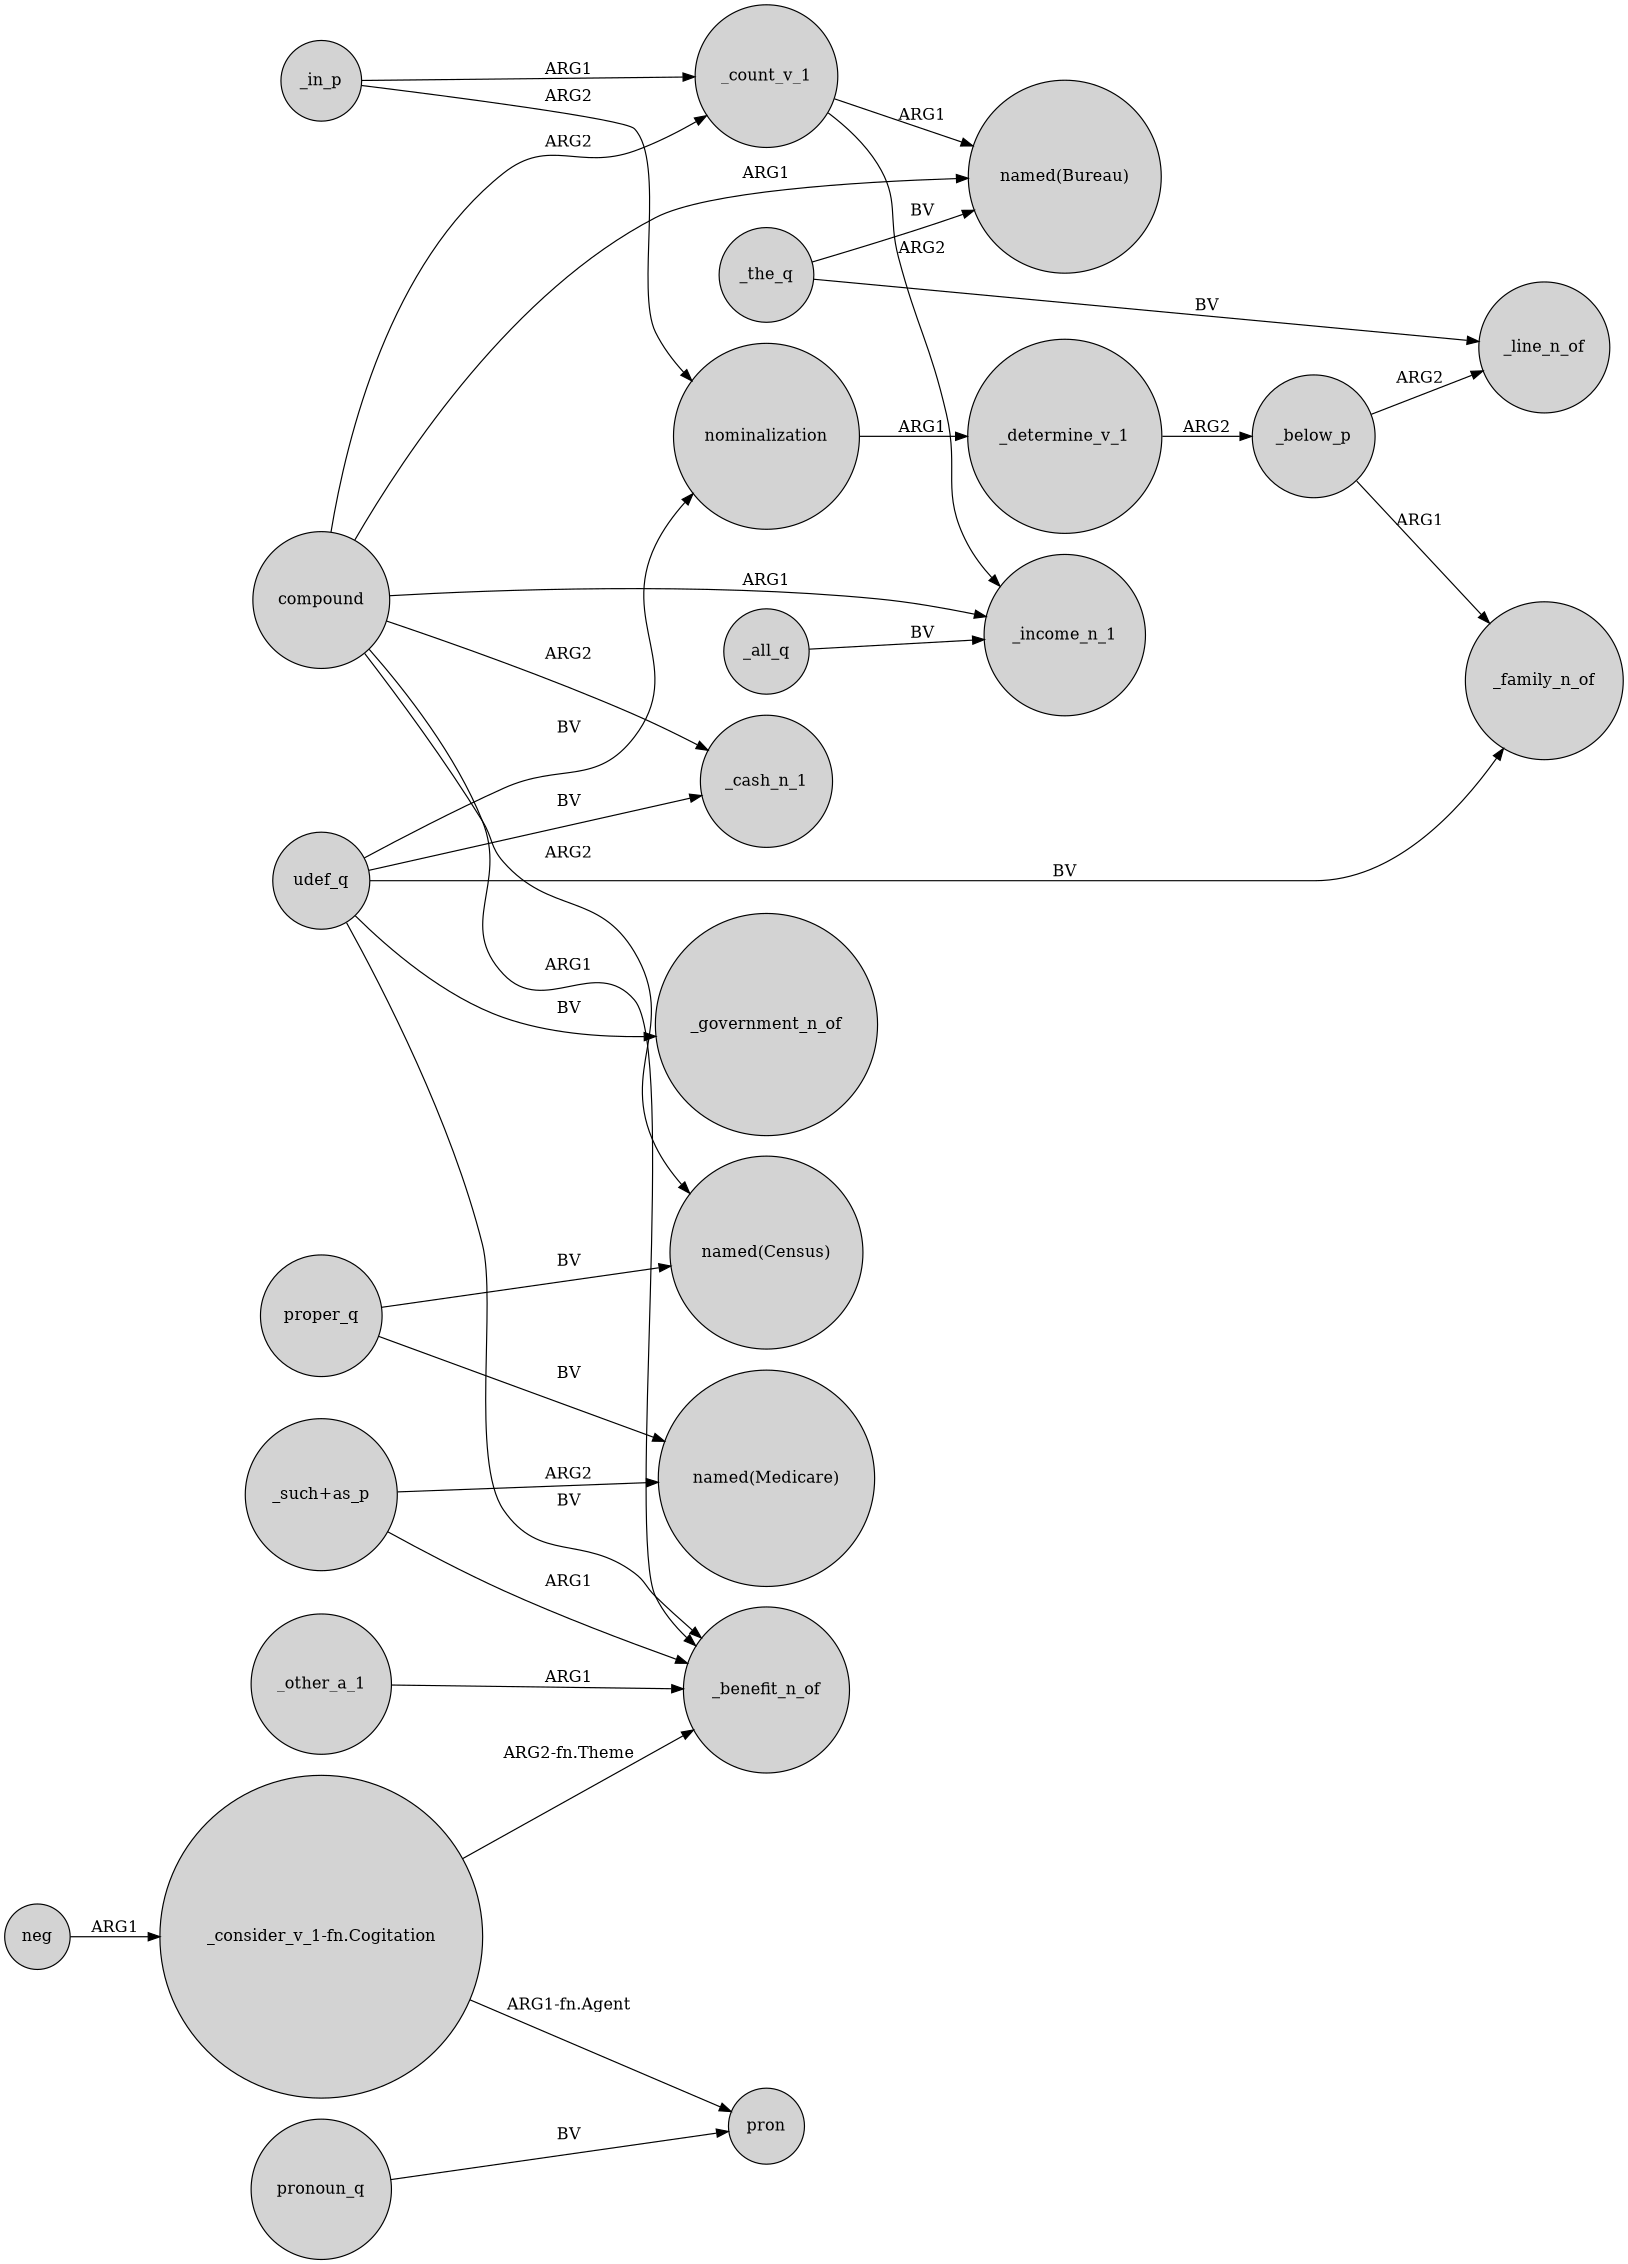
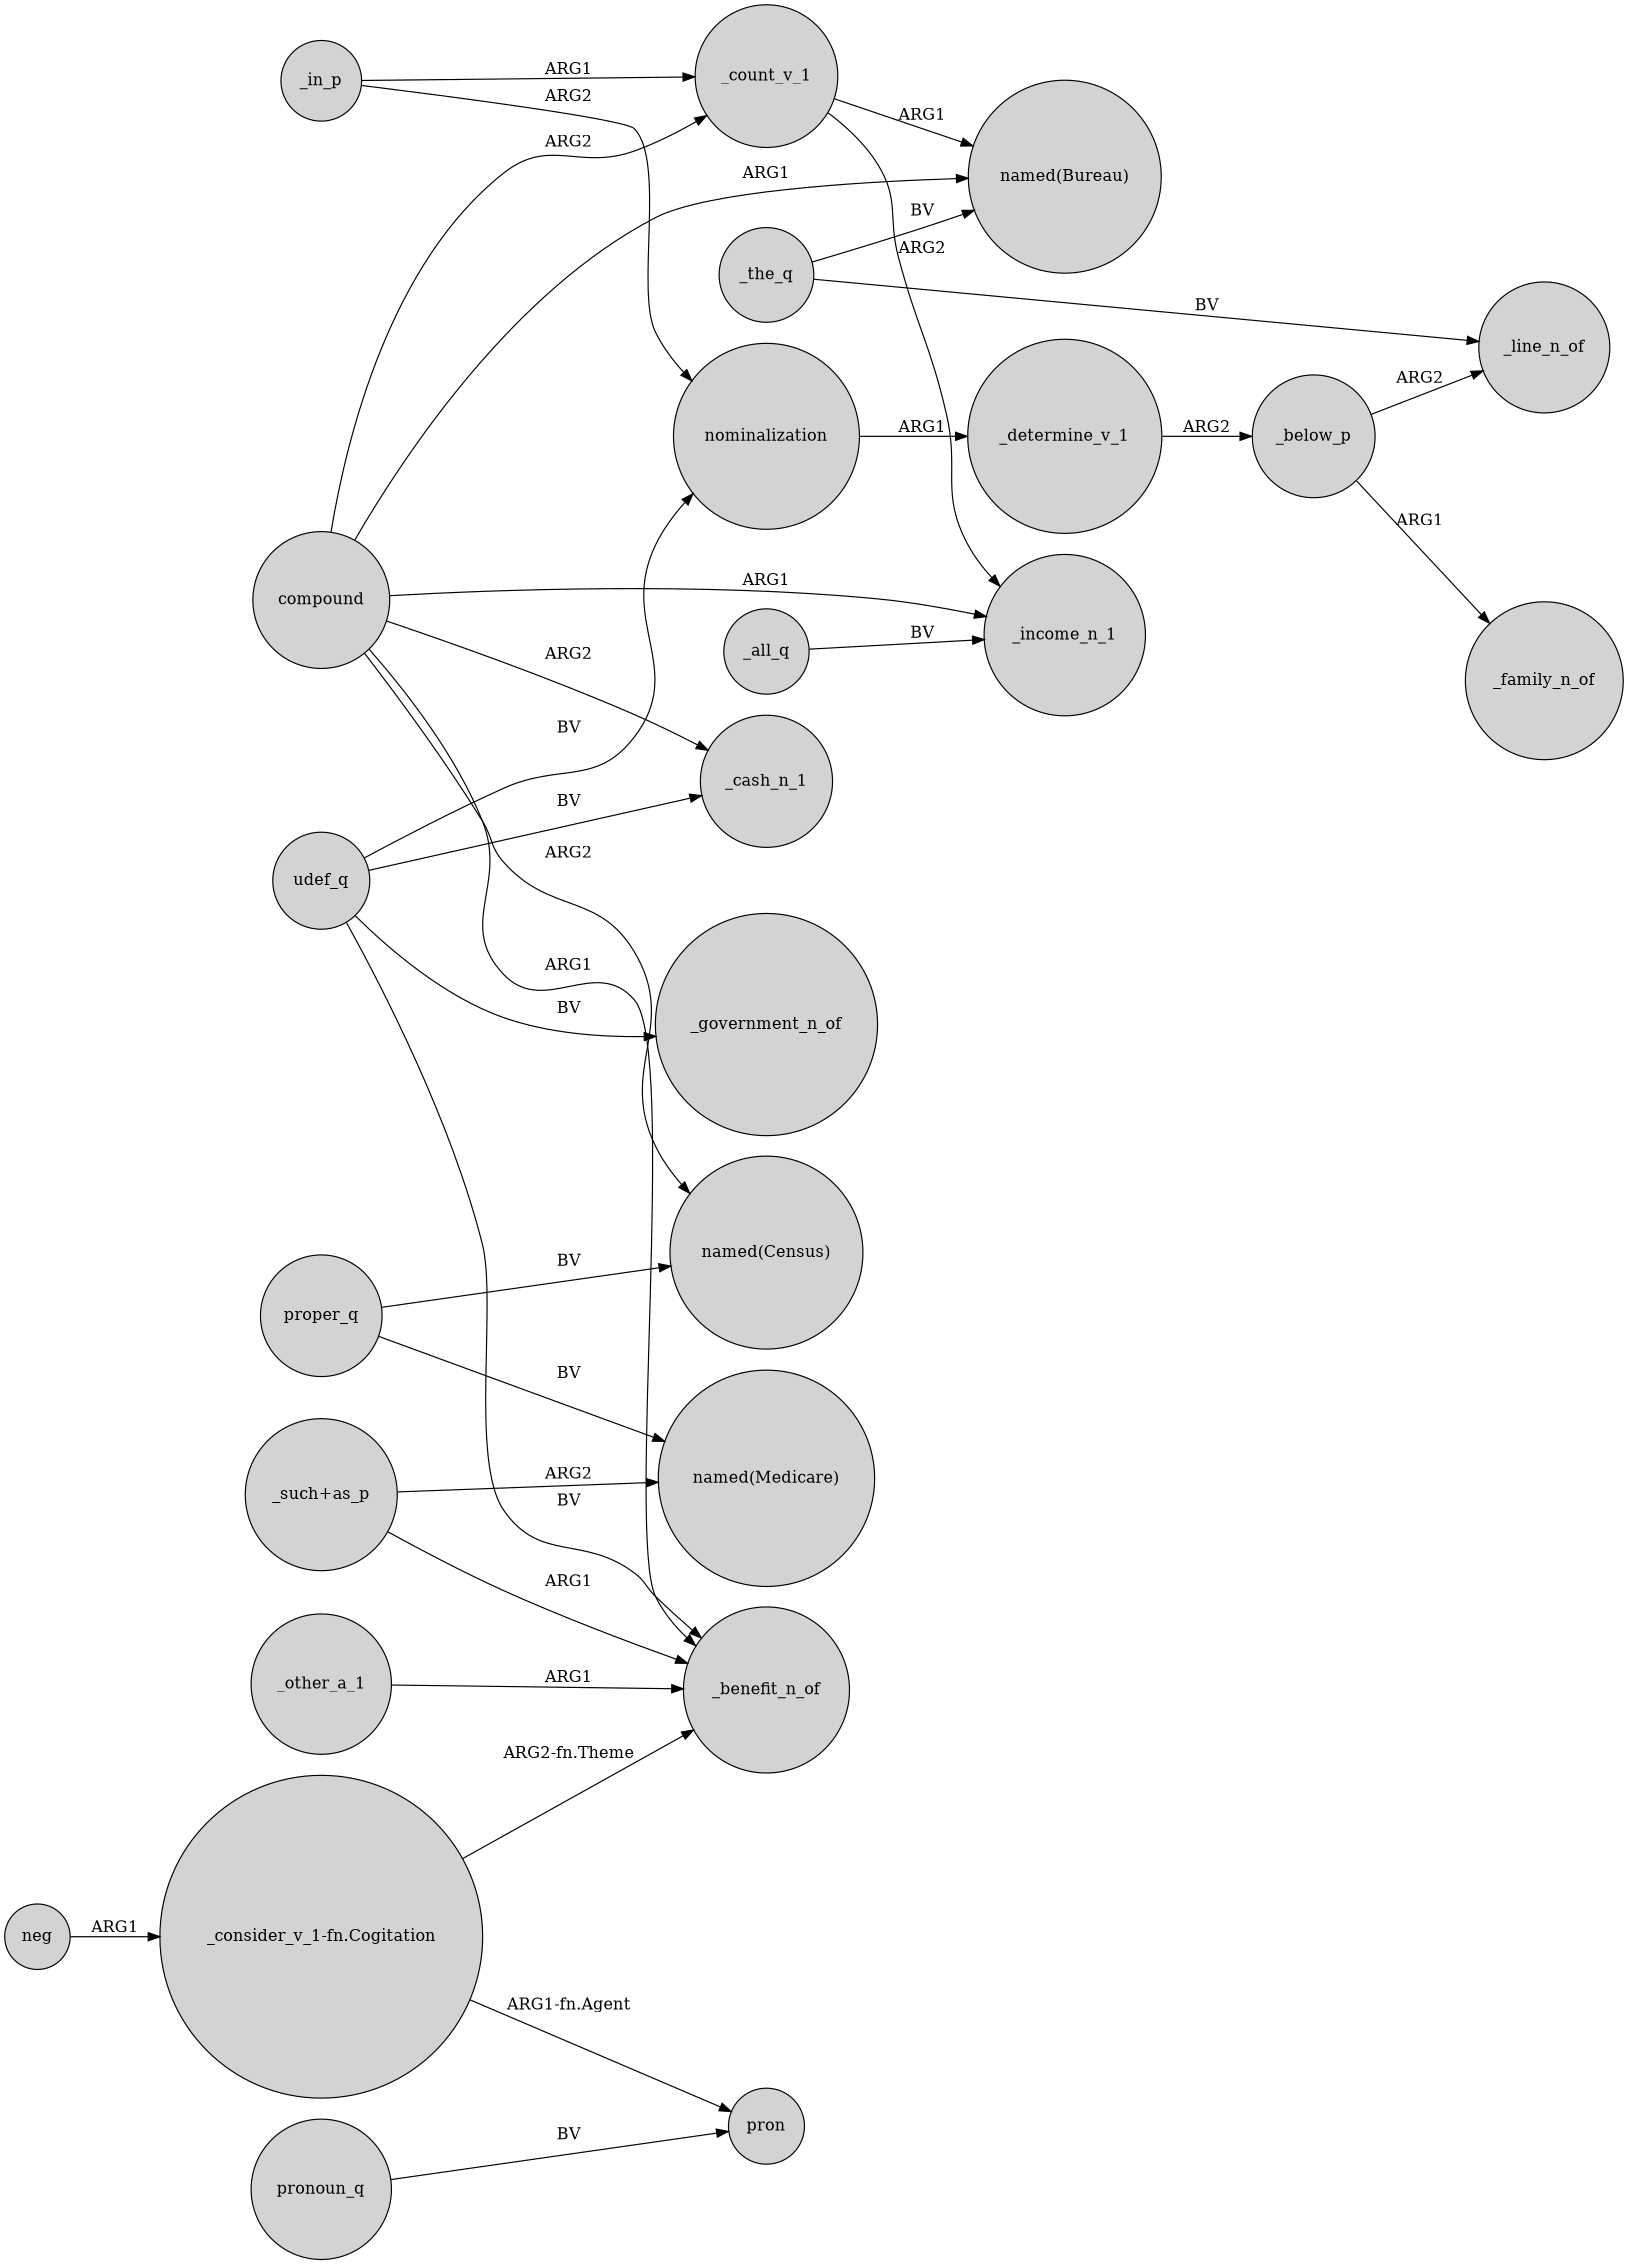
edge "udef_q" -> "_family_n_of": removed, label "BV"
